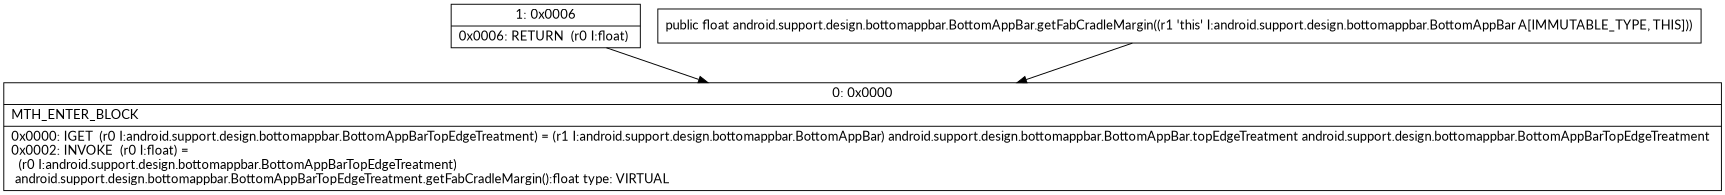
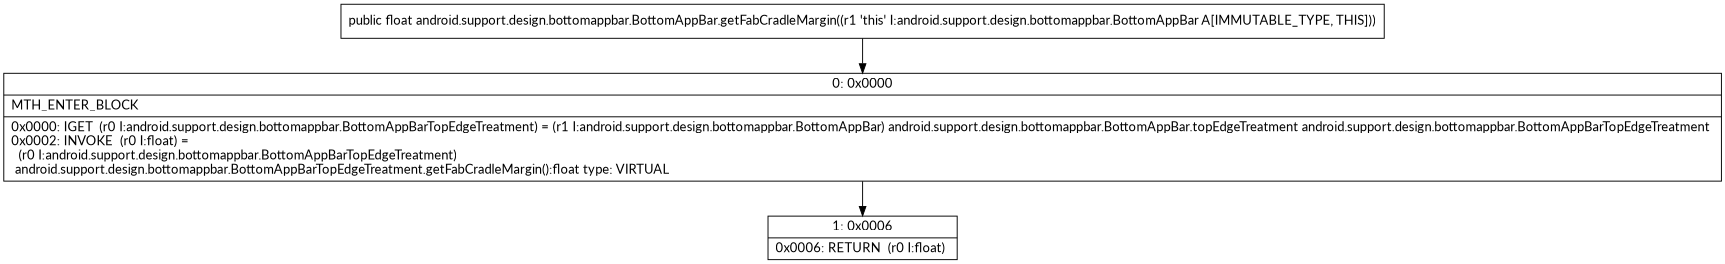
edge "1: 0x0006" -> "0: 0x0000": reversed
